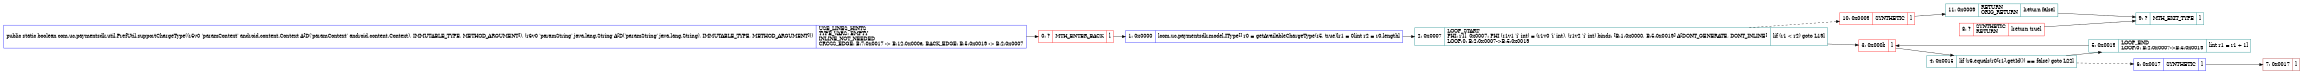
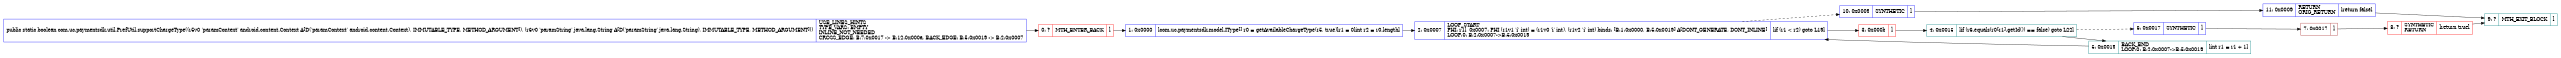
node "11: 0x0009": color teal -> blue
node "10: 0x0009": color red -> blue
node "9: ?": text "MTH_EXIT_TYPE" -> "MTH_EXIT_BLOCK"
edge "7: 0x0017" -> "8: ?": added
node "2: 0x0007": color teal -> blue
node "5: 0x0019": text "LOOP_END" -> "BACK_END"
edge "5: 0x0019" -> "3: 0x000b": now "5: 0x0019" -> "2: 0x0007"
